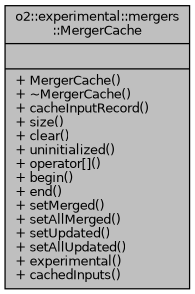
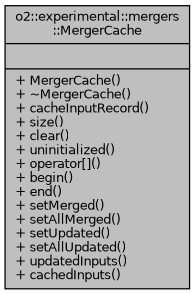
node "o2::experimental::mergers": text "+ experimental()" -> "+ updatedInputs()"
